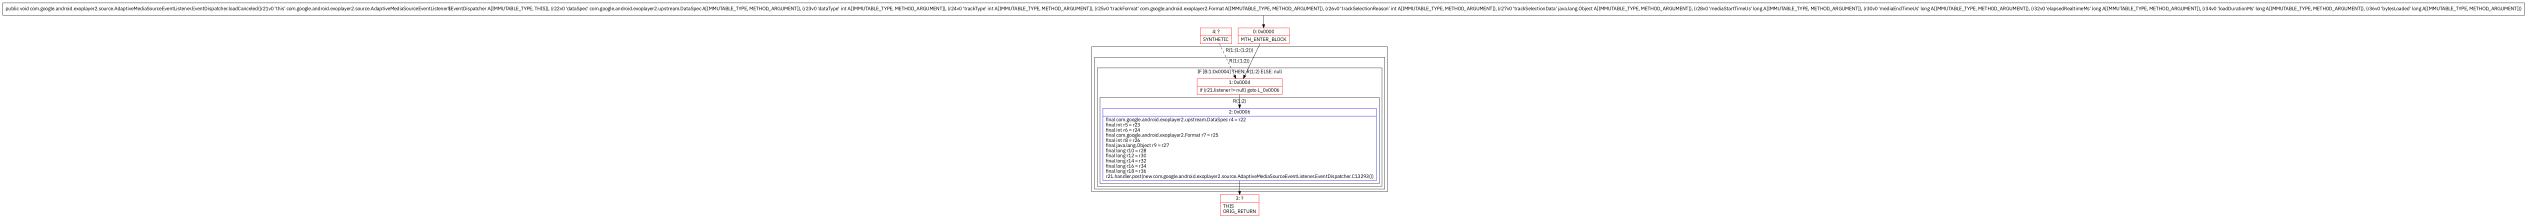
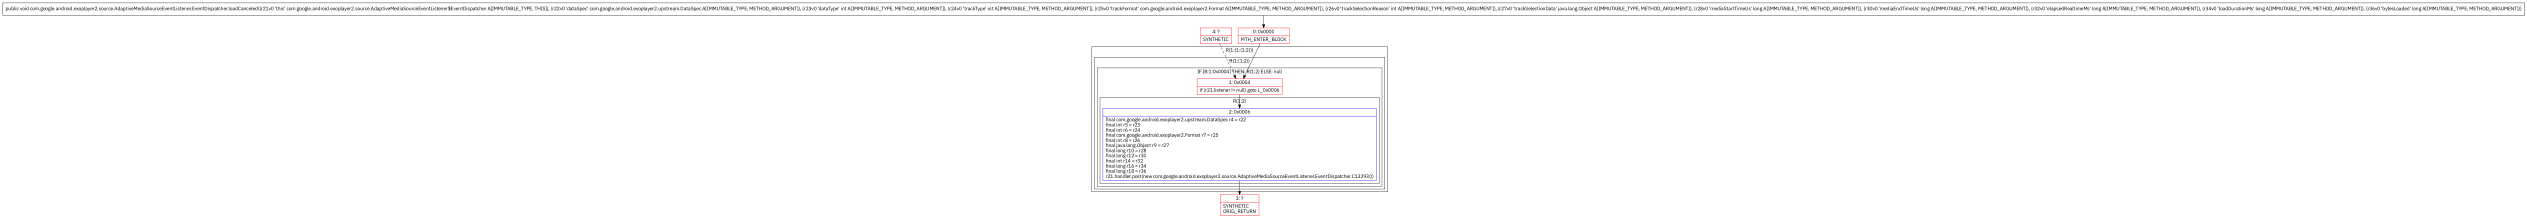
node "2: 0x0006": text "final long r14 = r32" -> "final int r14 = r32"
node "3: ?": text "THIS" -> "SYNTHETIC"
